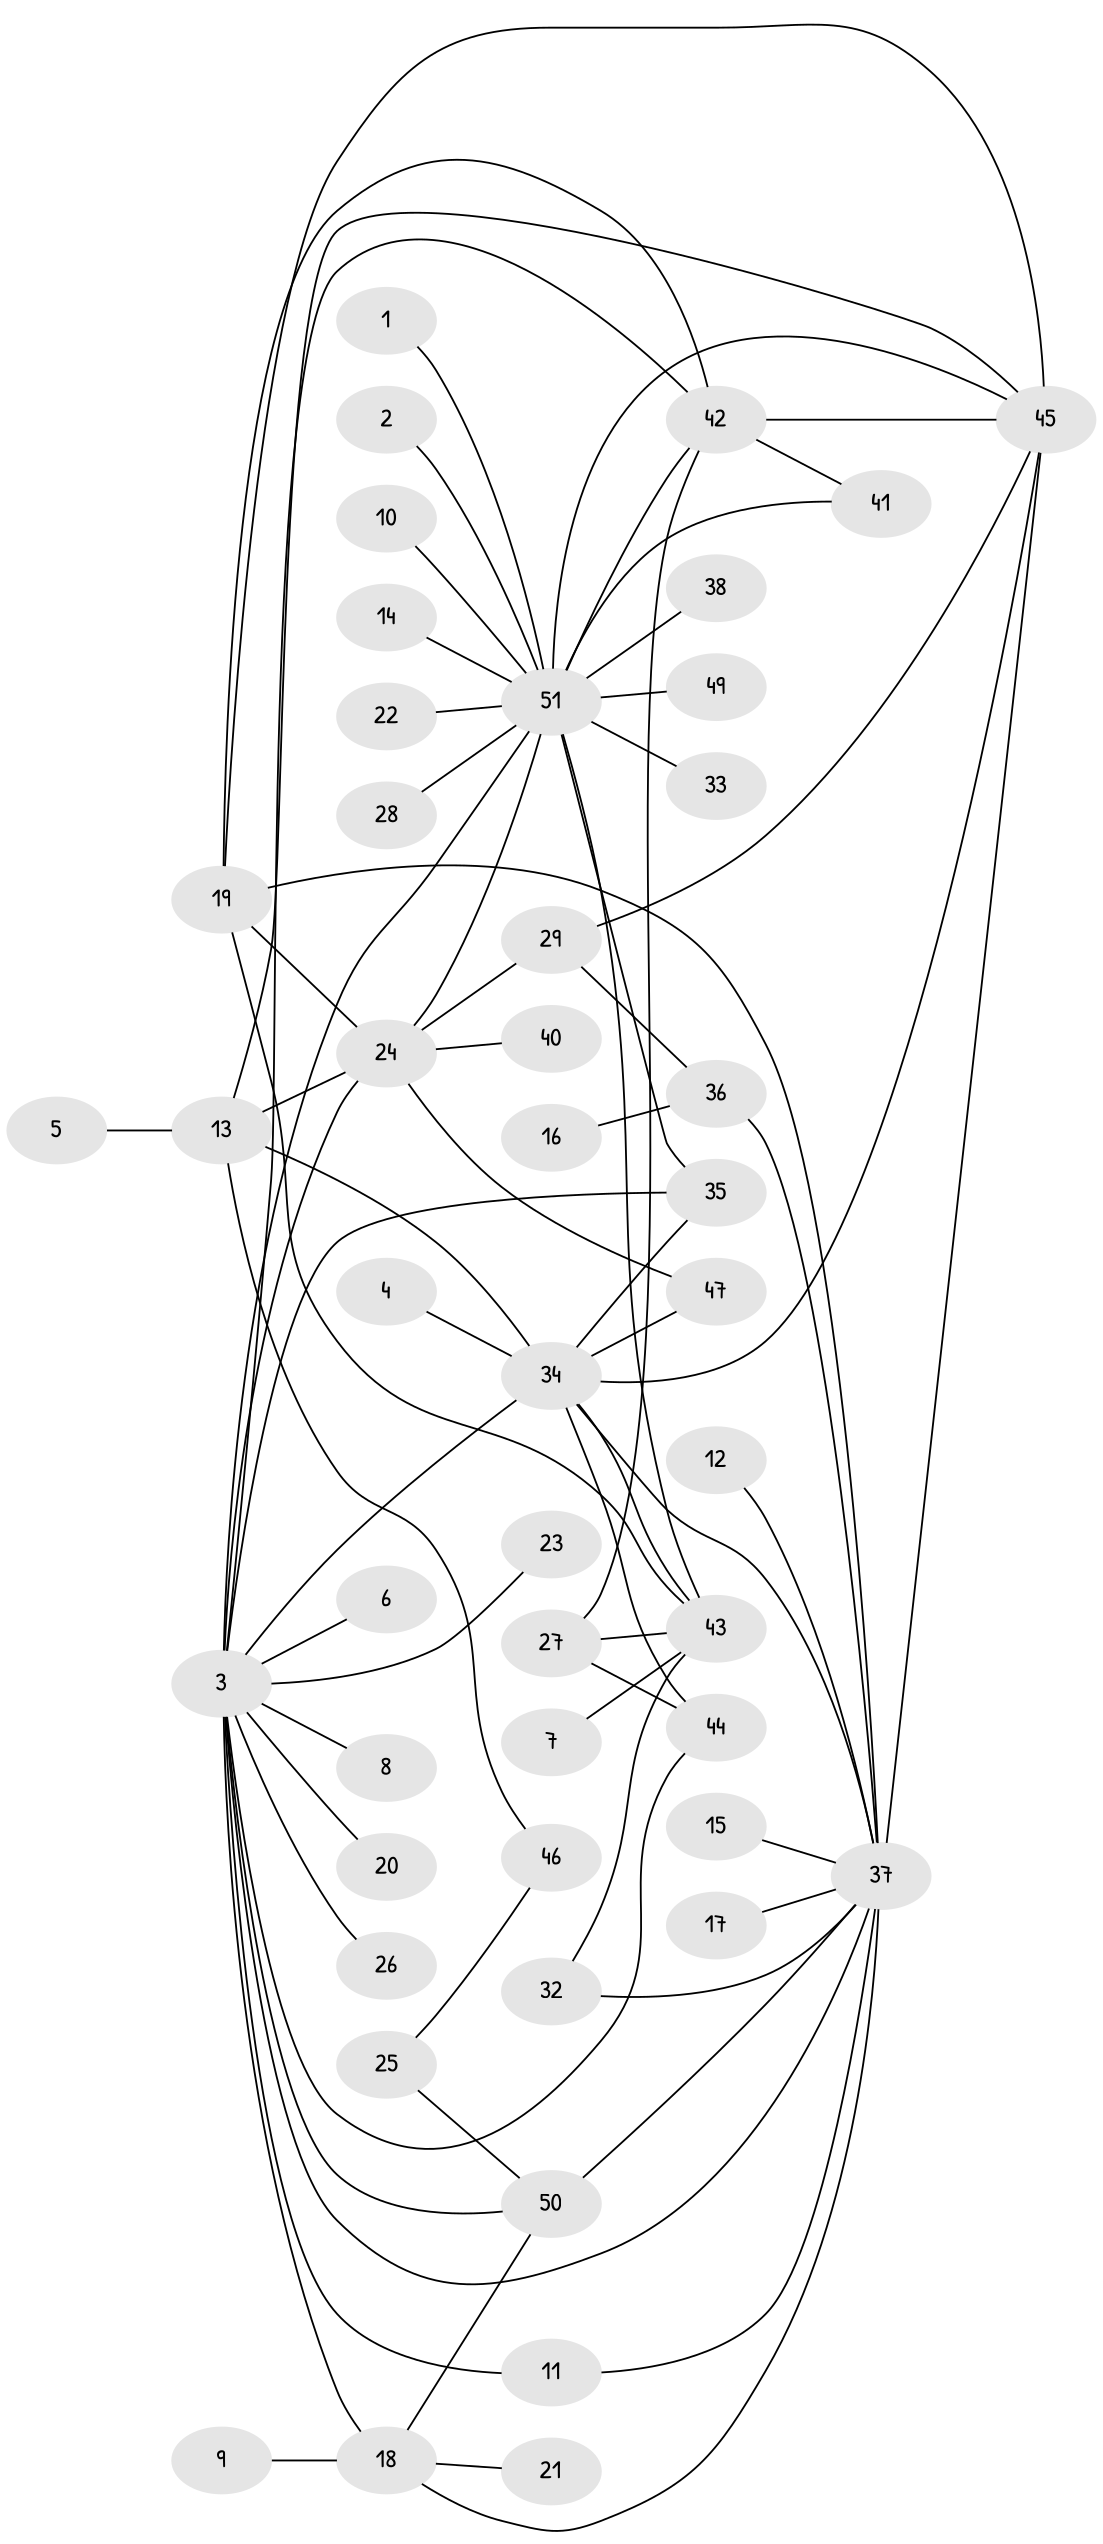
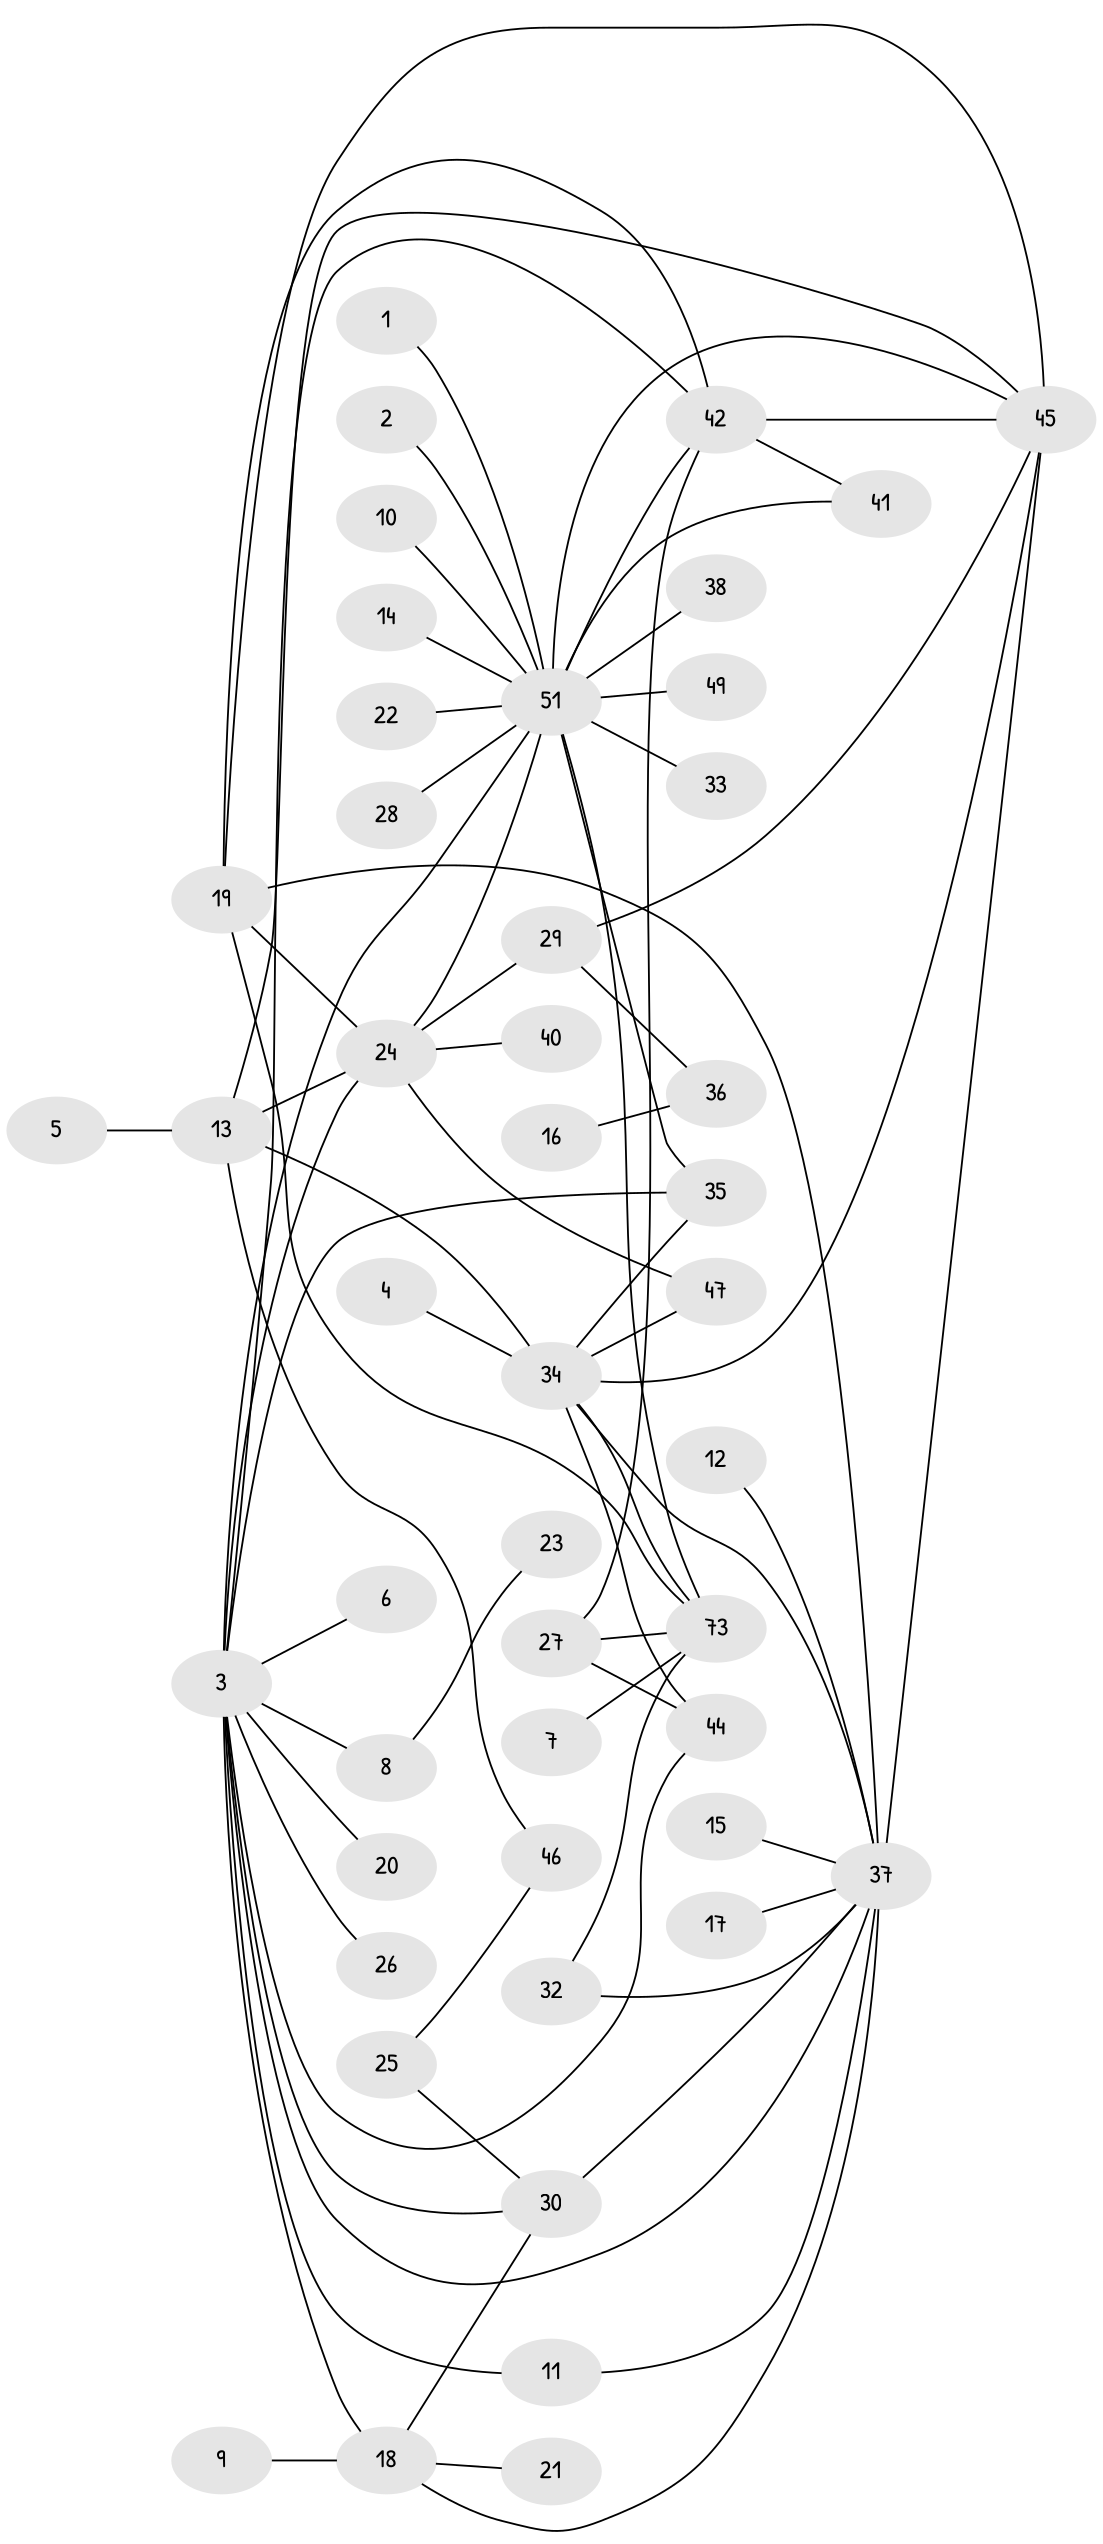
edge "36" -- "37": removed
edge "34" -- "3": removed
node "43": label "43" -> "73"
edge "23" -- "3": now "23" -- "8"
node "50": label "50" -> "30"
